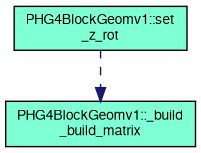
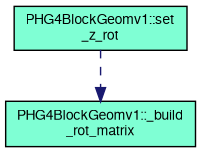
node "PHG4BlockGeomv1::_build _build_matrix": label "PHG4BlockGeomv1::_build _build_matrix" -> "PHG4BlockGeomv1::_build _rot_matrix"
